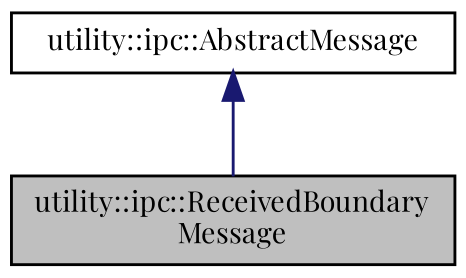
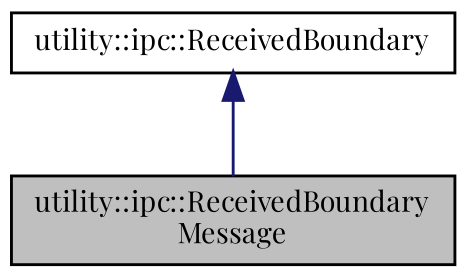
node "utility::ipc::AbstractMessage": label "utility::ipc::AbstractMessage" -> "utility::ipc::ReceivedBoundary"
